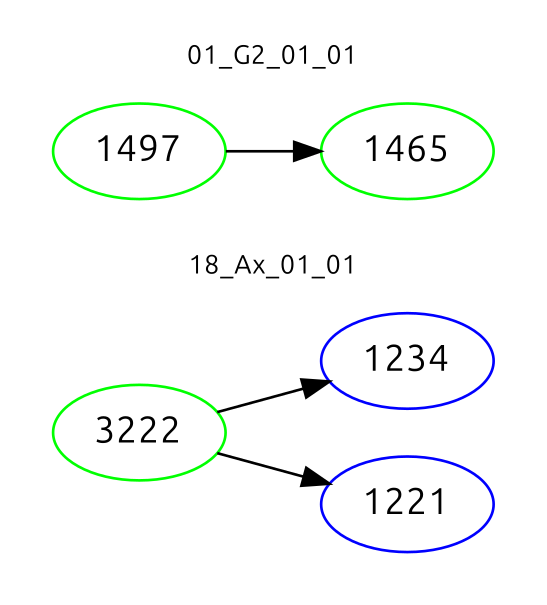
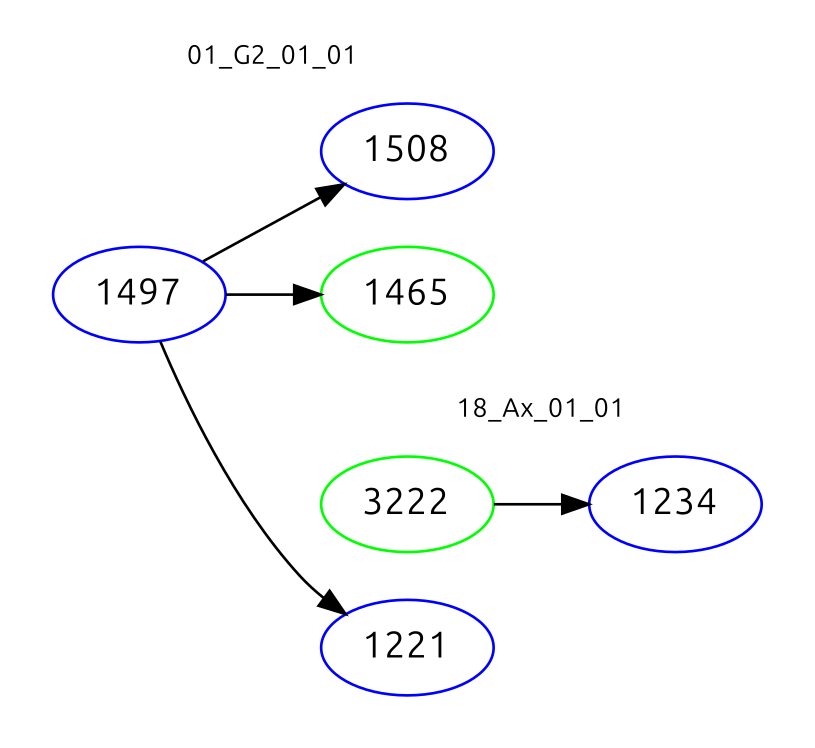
node "1497": color green -> blue
node "1508": added
edge "3222" -> "1221": now "1497" -> "1221"
